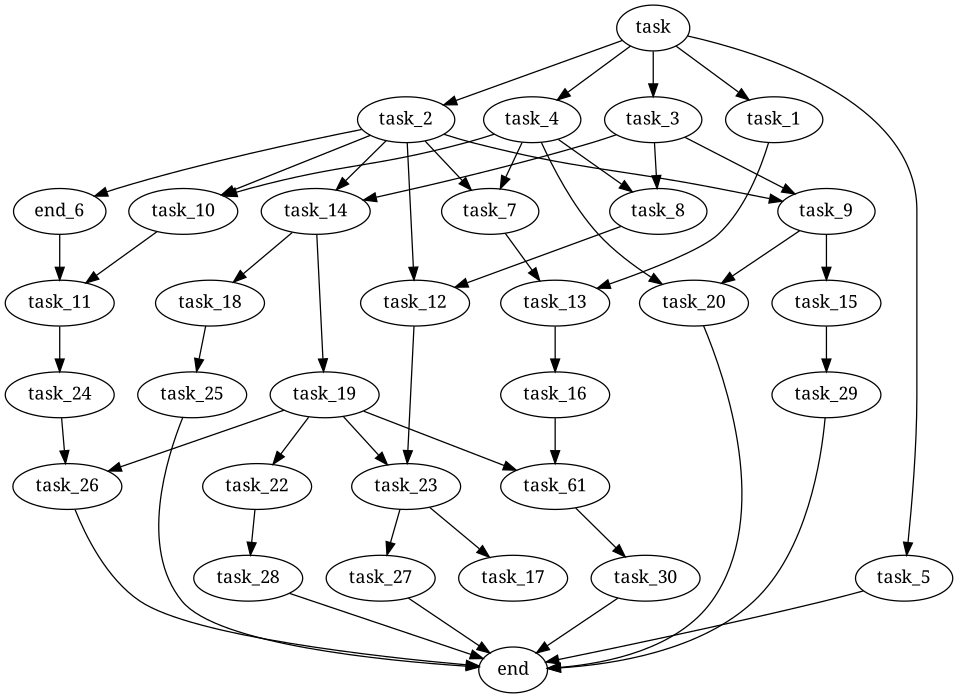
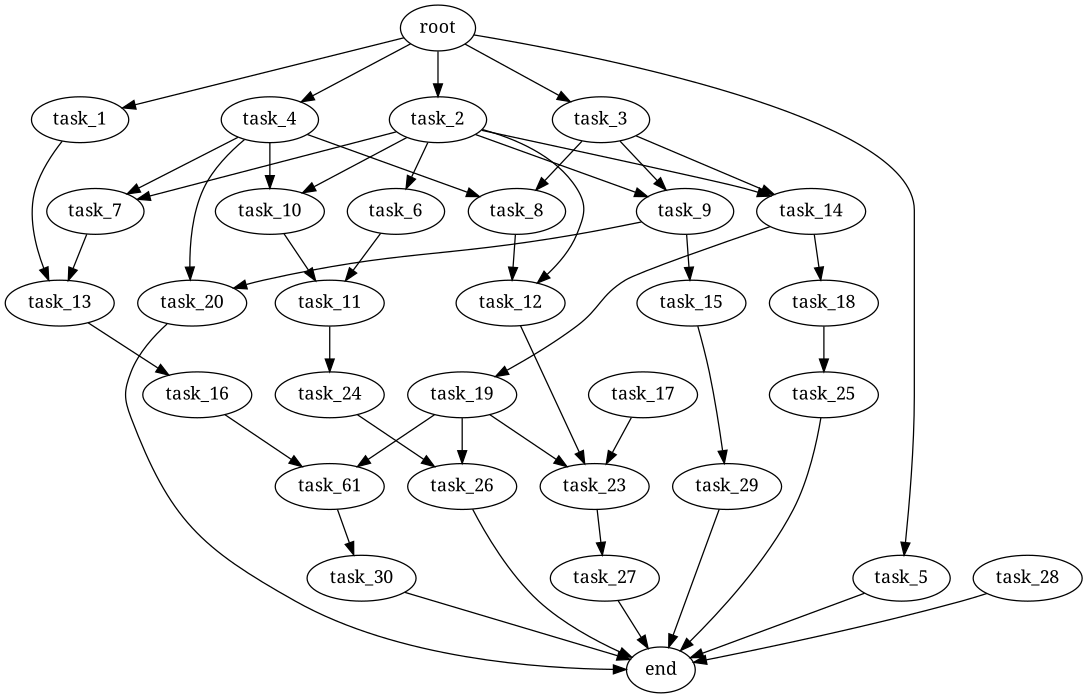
node "task": label "task" -> "root"
node "end_6": label "end_6" -> "task_6"
node "task_22": removed
edge "task_23" -> "task_17": reversed
